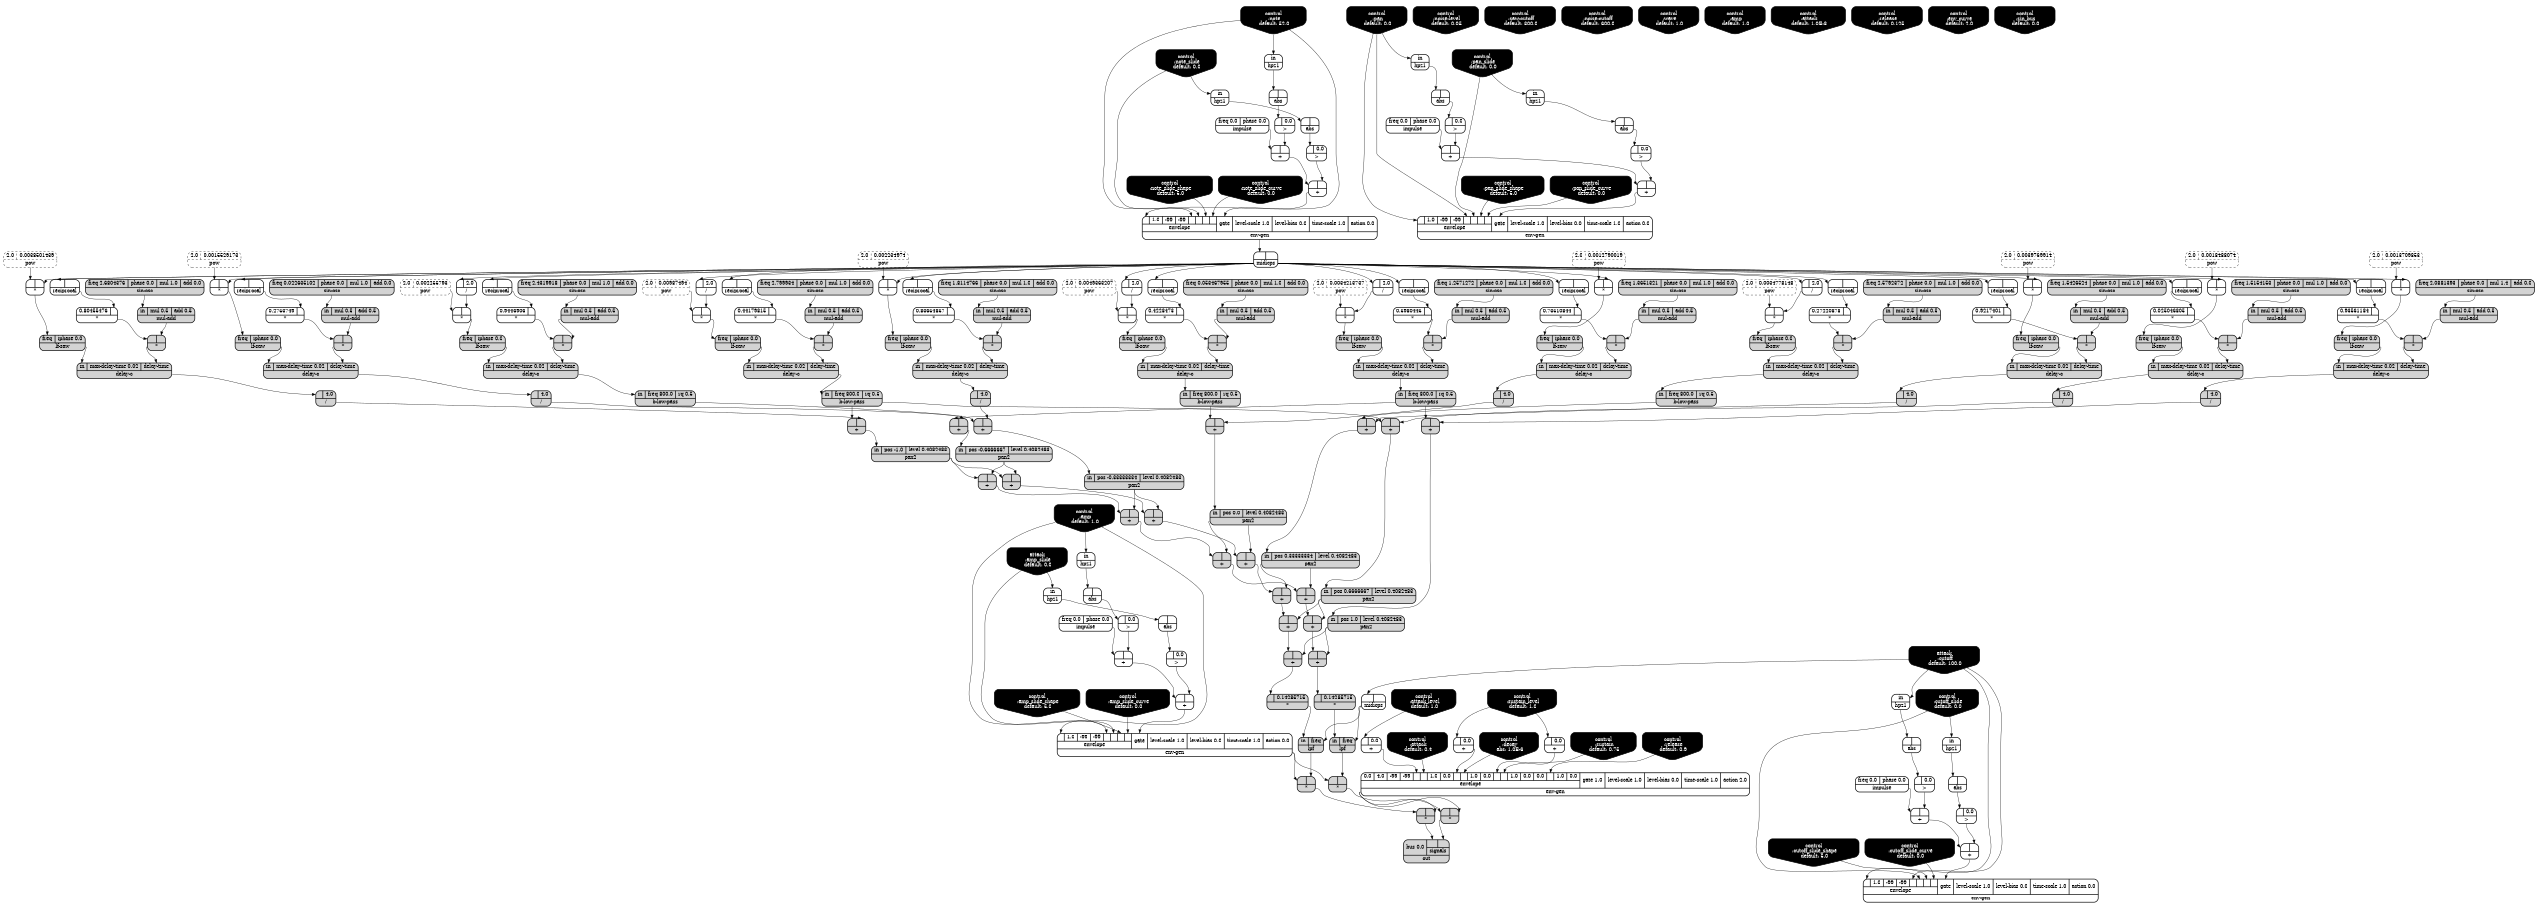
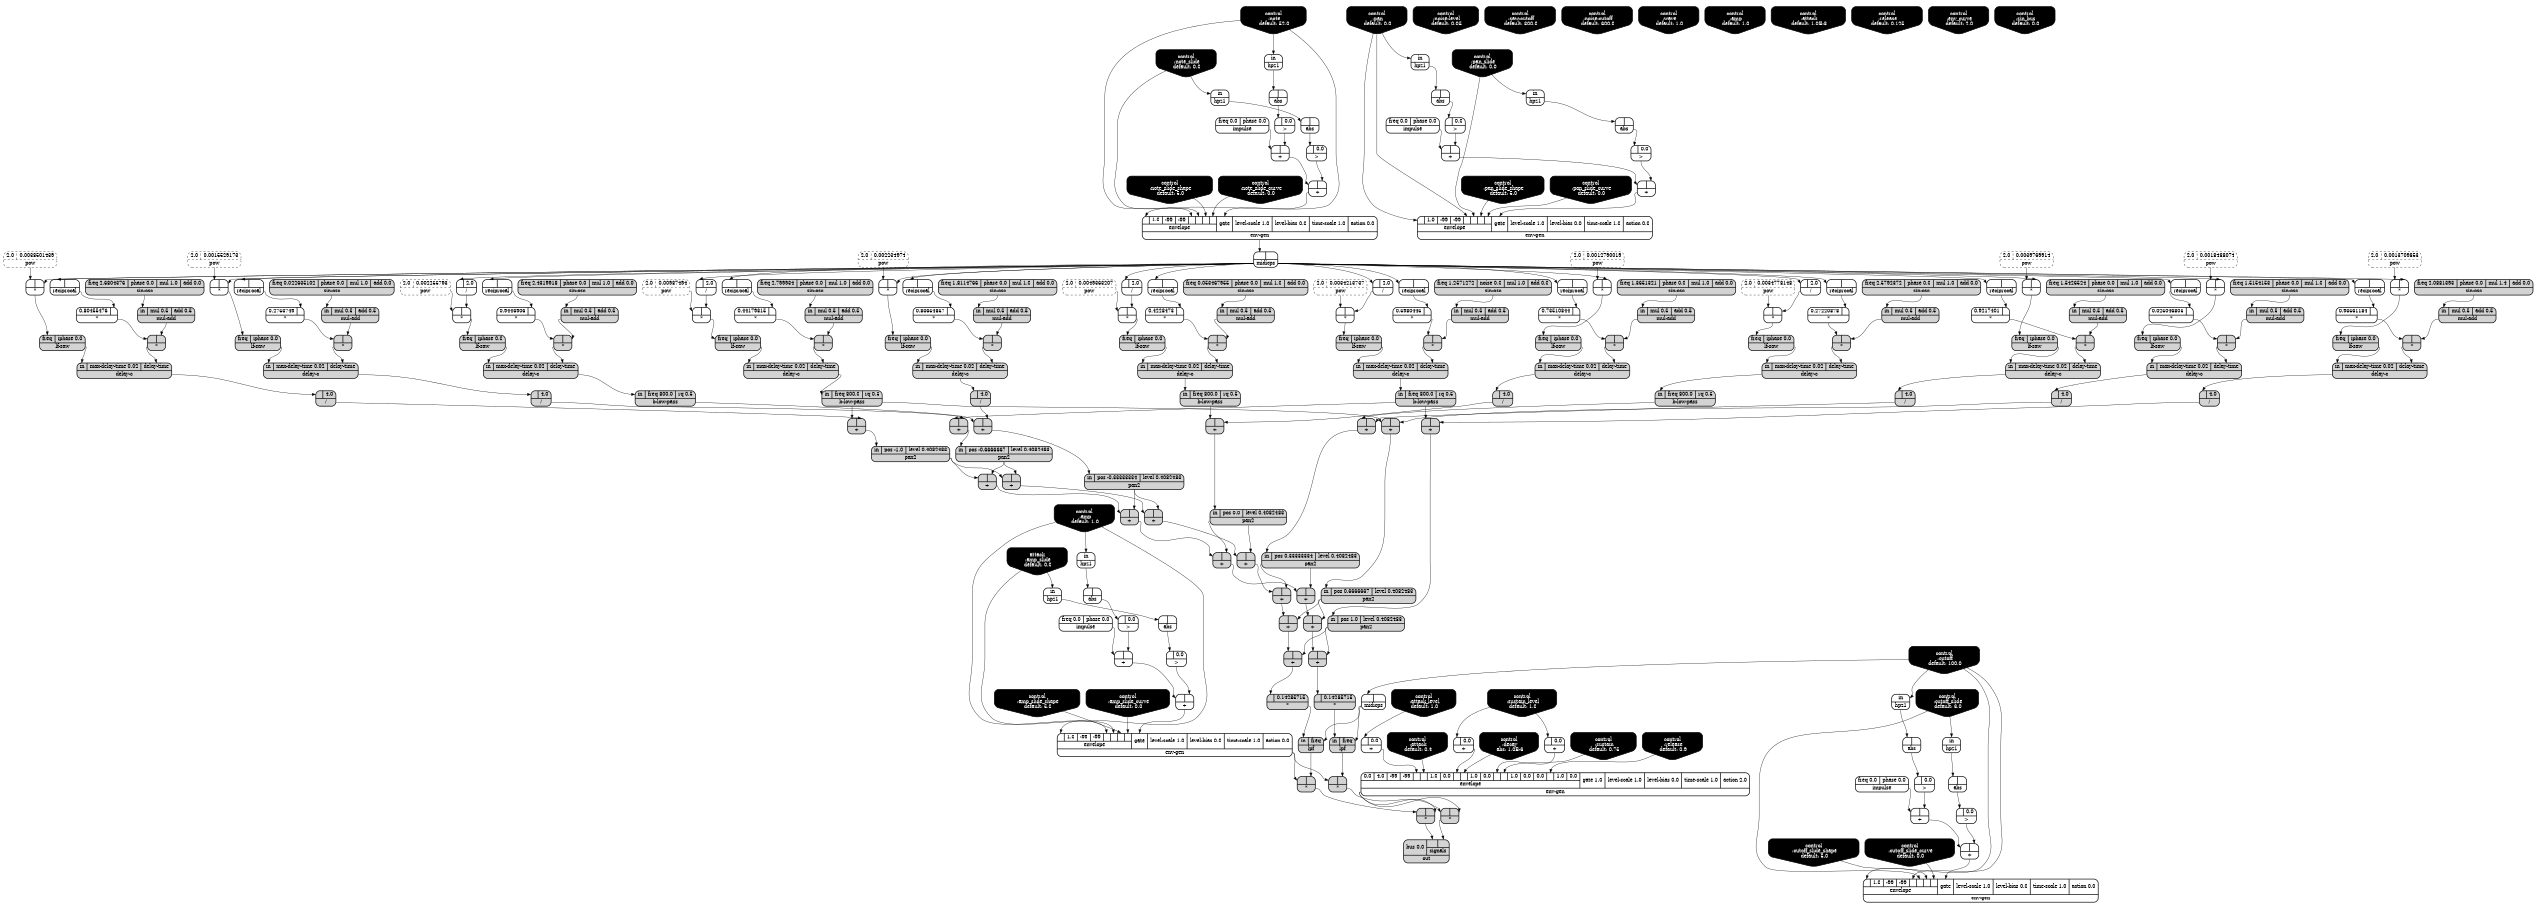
node "freq 1.2571272": text "phase 0.0" -> "noise 0.0"
node "attack :cutoff default: 100.0": label "attack :cutoff default: 100.0" -> "control :cutoff default: 100.0"
node "control :cutoff_slide default: 0.0": label "control :cutoff_slide default: 0.0" -> "control :cutoff_slide default: 6.0"
